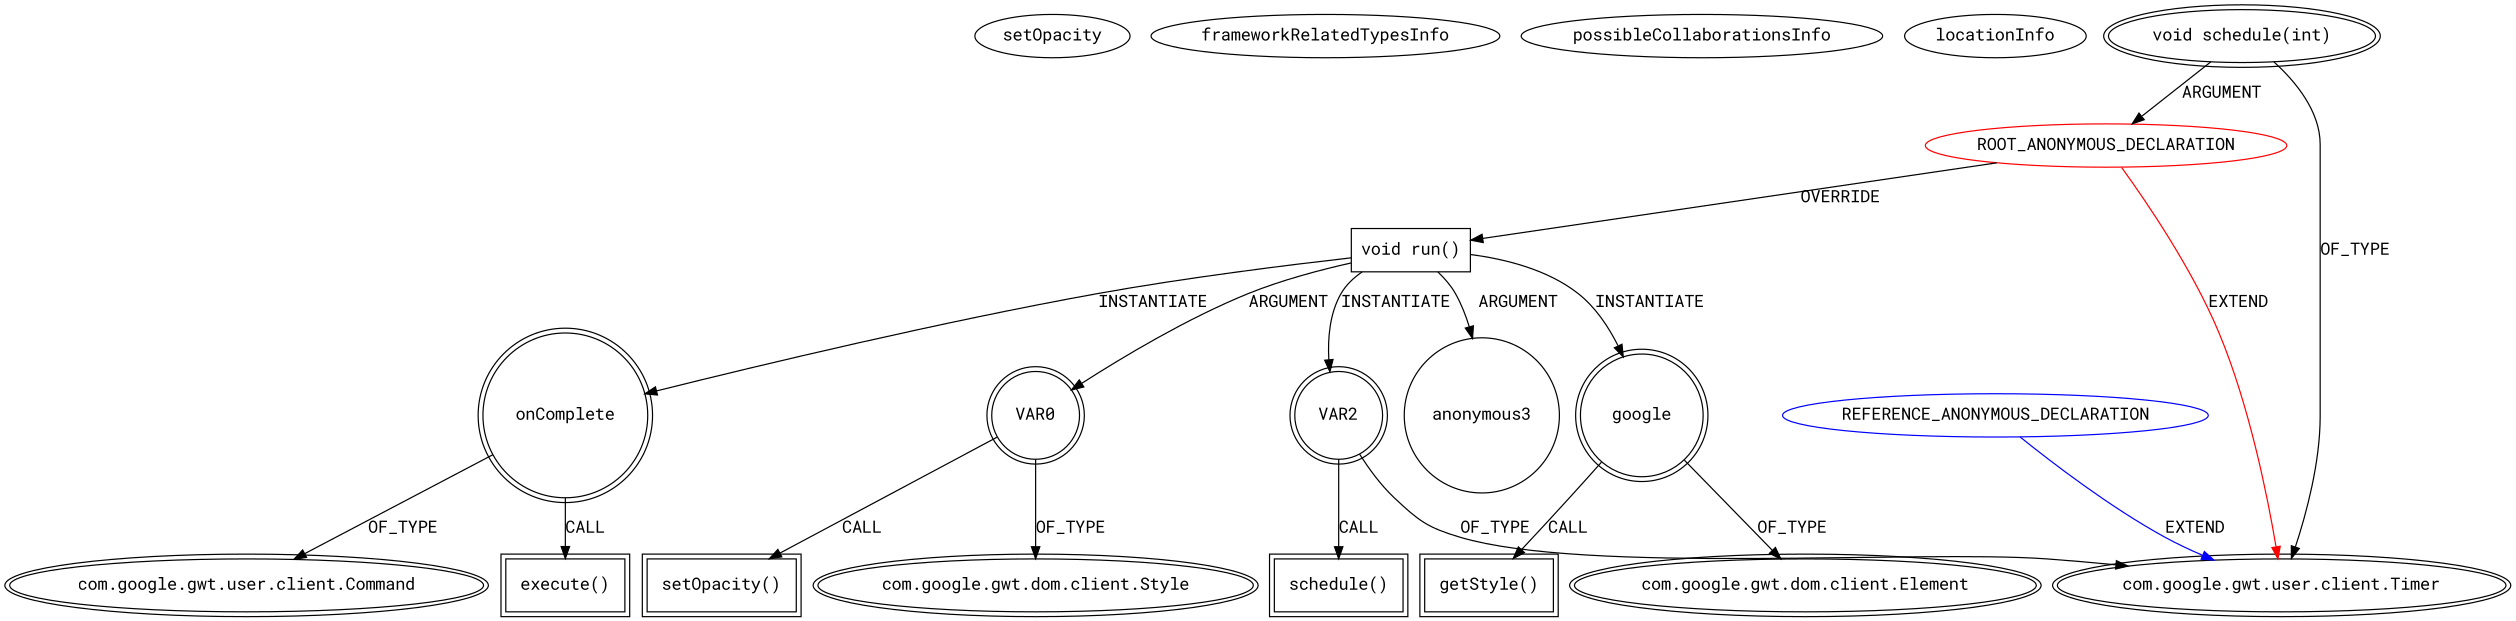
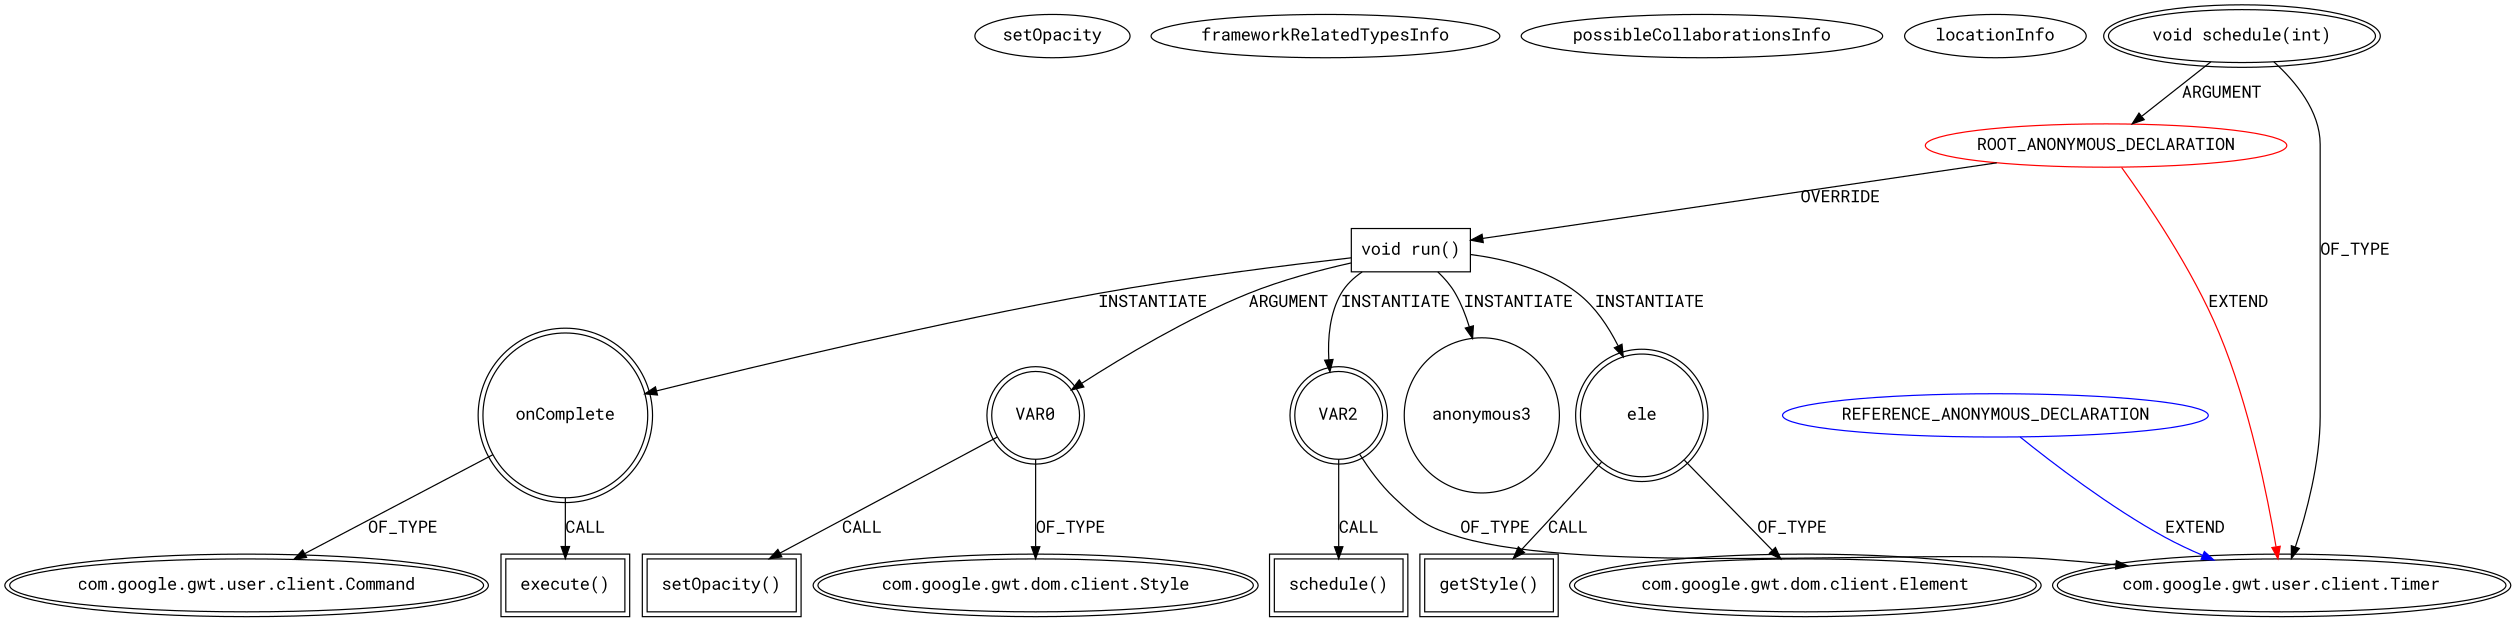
edge "void run()" -> "anonymous3": label "ARGUMENT" -> "INSTANTIATE"
node "google": label "google" -> "ele"
